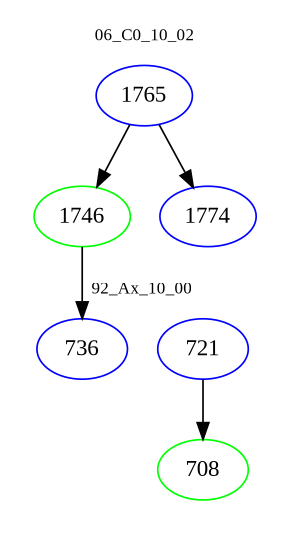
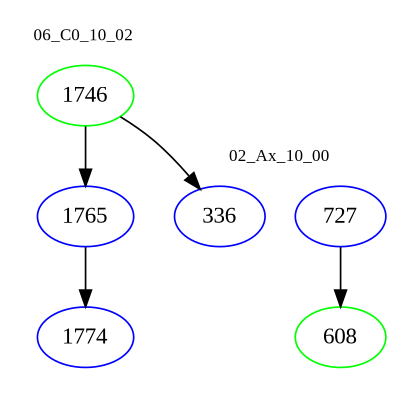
edge "1765" -> "1746": reversed
cluster "92_Ax_10_00": label "92_Ax_10_00" -> "02_Ax_10_00"
node "736": label "736" -> "336"
node "721": label "721" -> "727"
node "708": label "708" -> "608"
